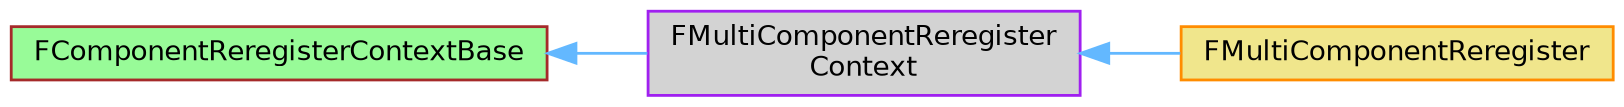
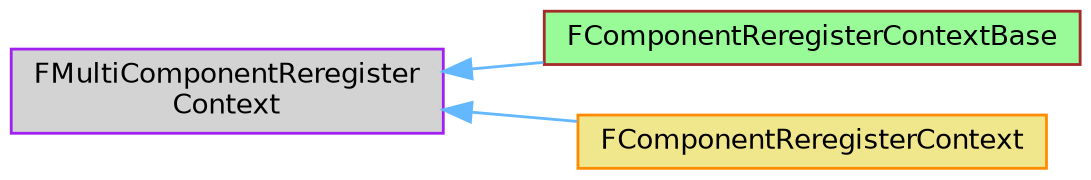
edge "FMultiComponentReregister Context" -> "FComponentReregisterContextBase": reversed
node "FMultiComponentReregister": label "FMultiComponentReregister" -> "FComponentReregisterContext"
